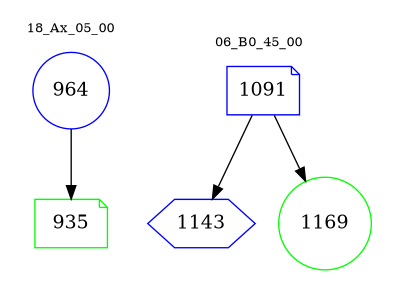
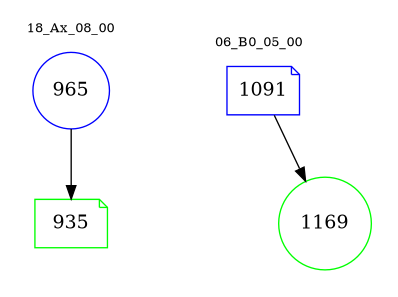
cluster "18_Ax_05_00": label "18_Ax_05_00" -> "18_Ax_08_00"
cluster "06_B0_45_00": label "06_B0_45_00" -> "06_B0_05_00"
node "964": label "964" -> "965"
node "1143": removed
